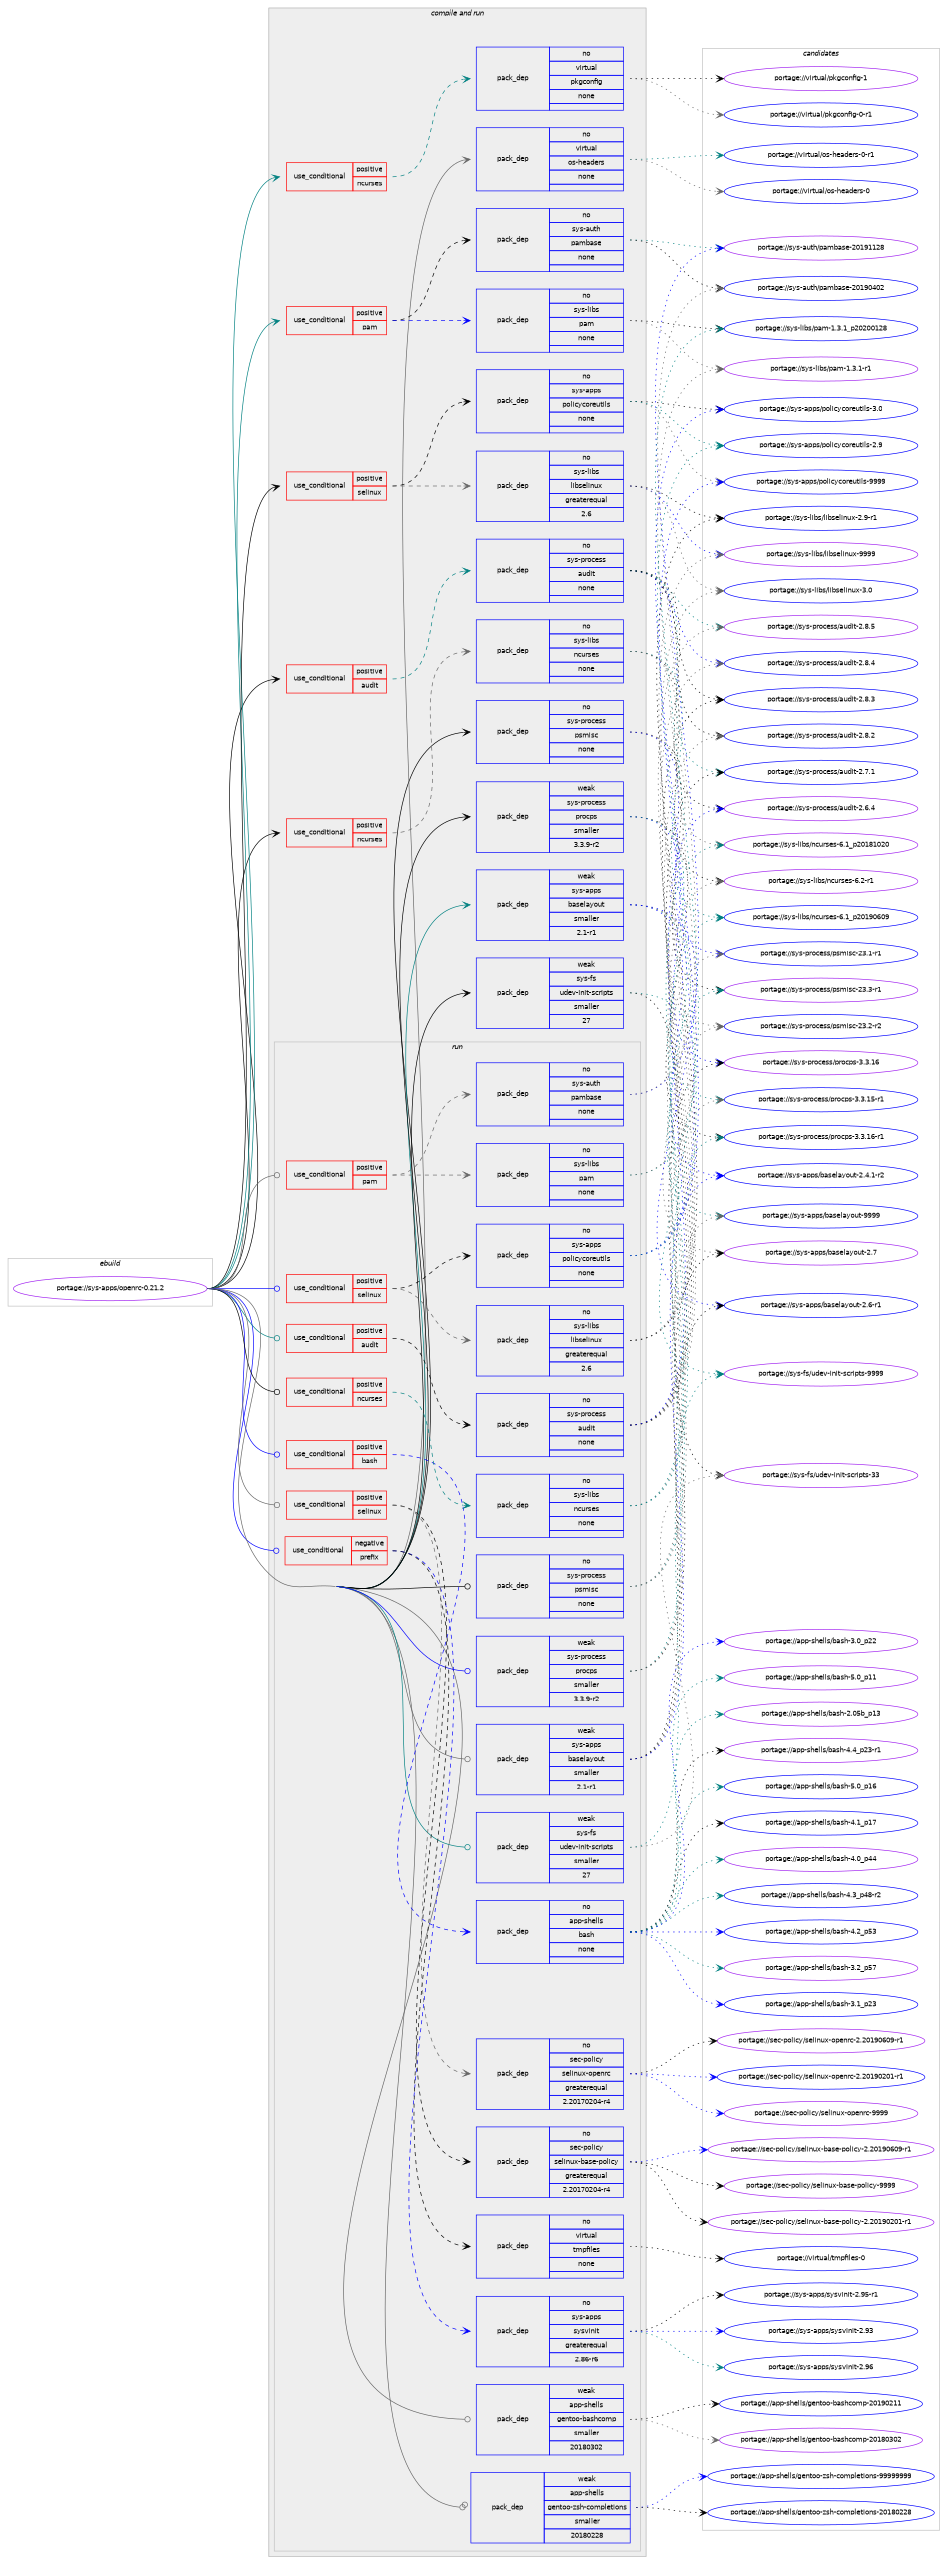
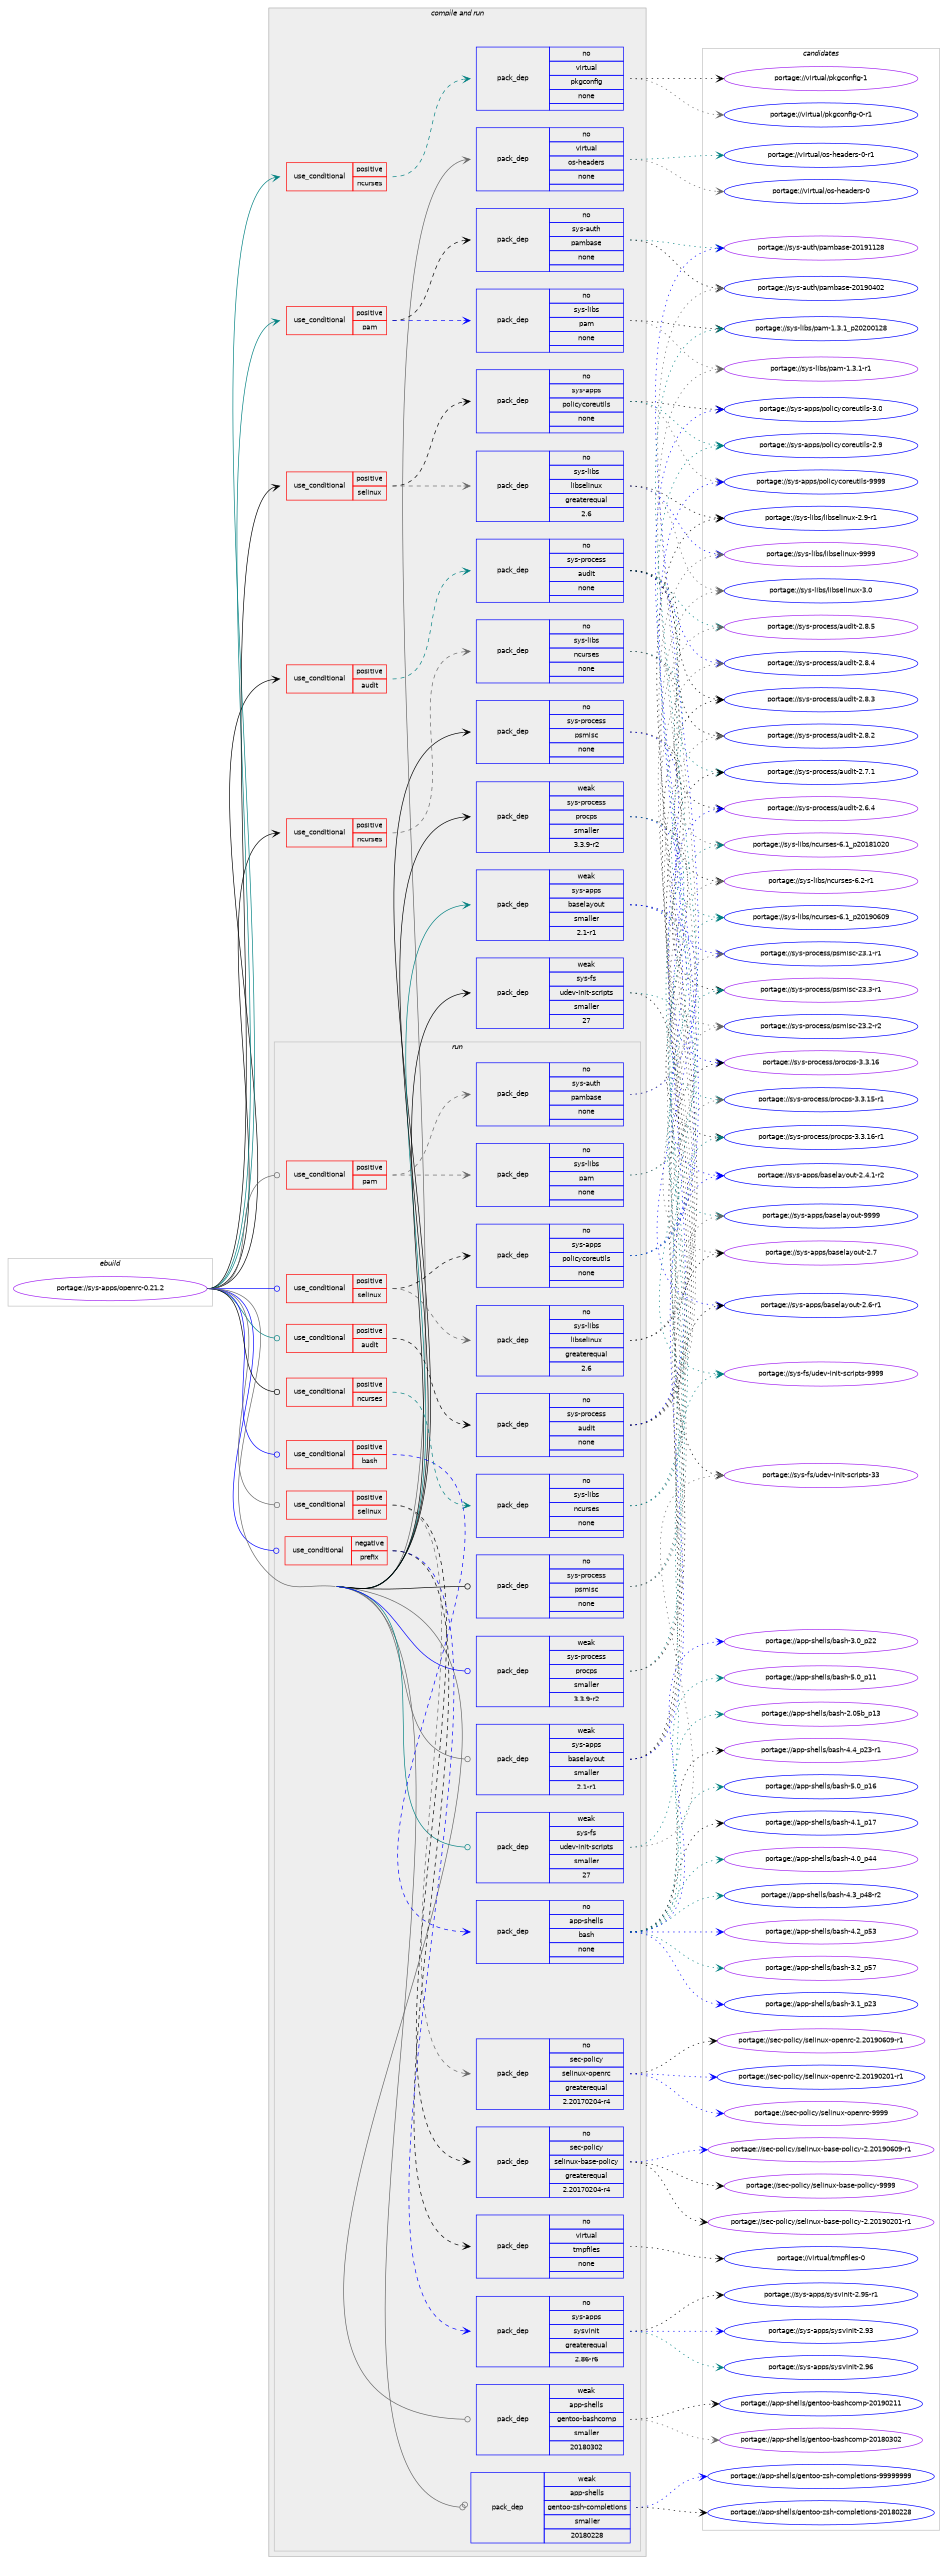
node "portage://app-shells/bash-4.2_p53": color blue -> purple
